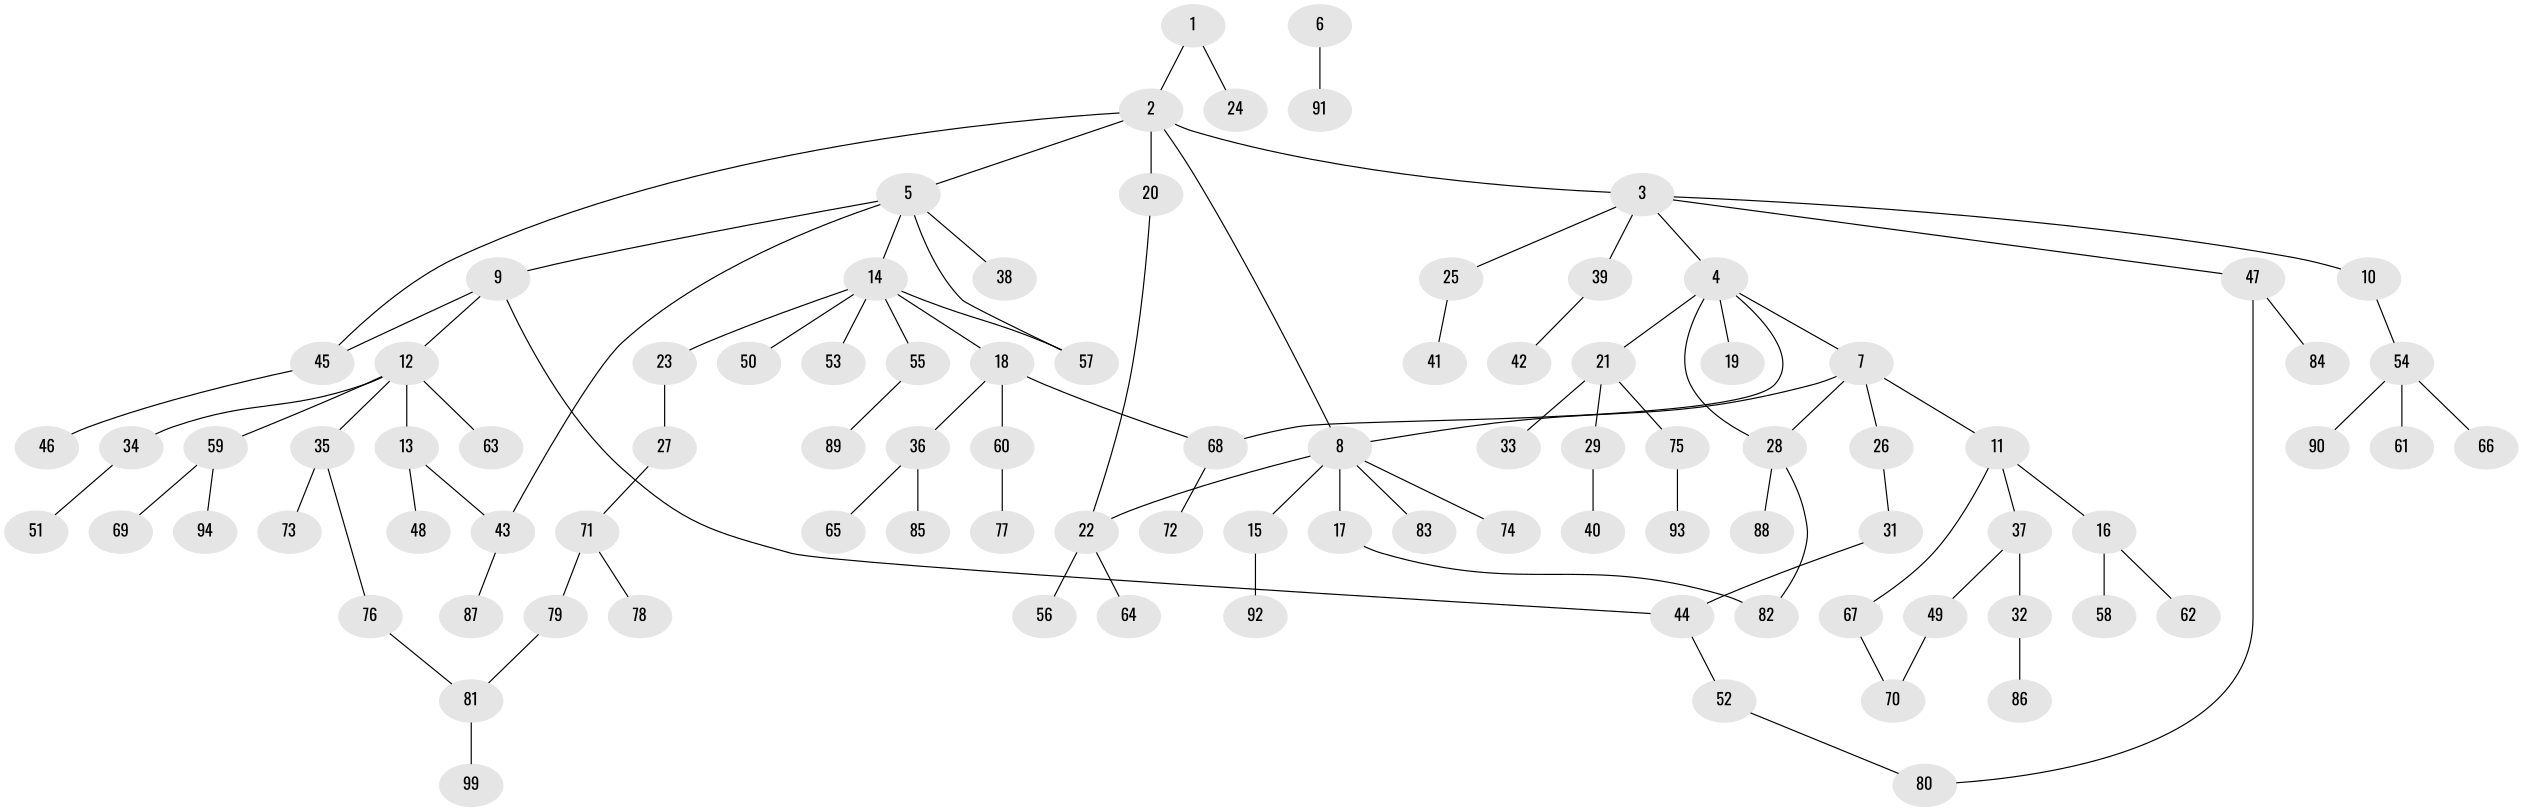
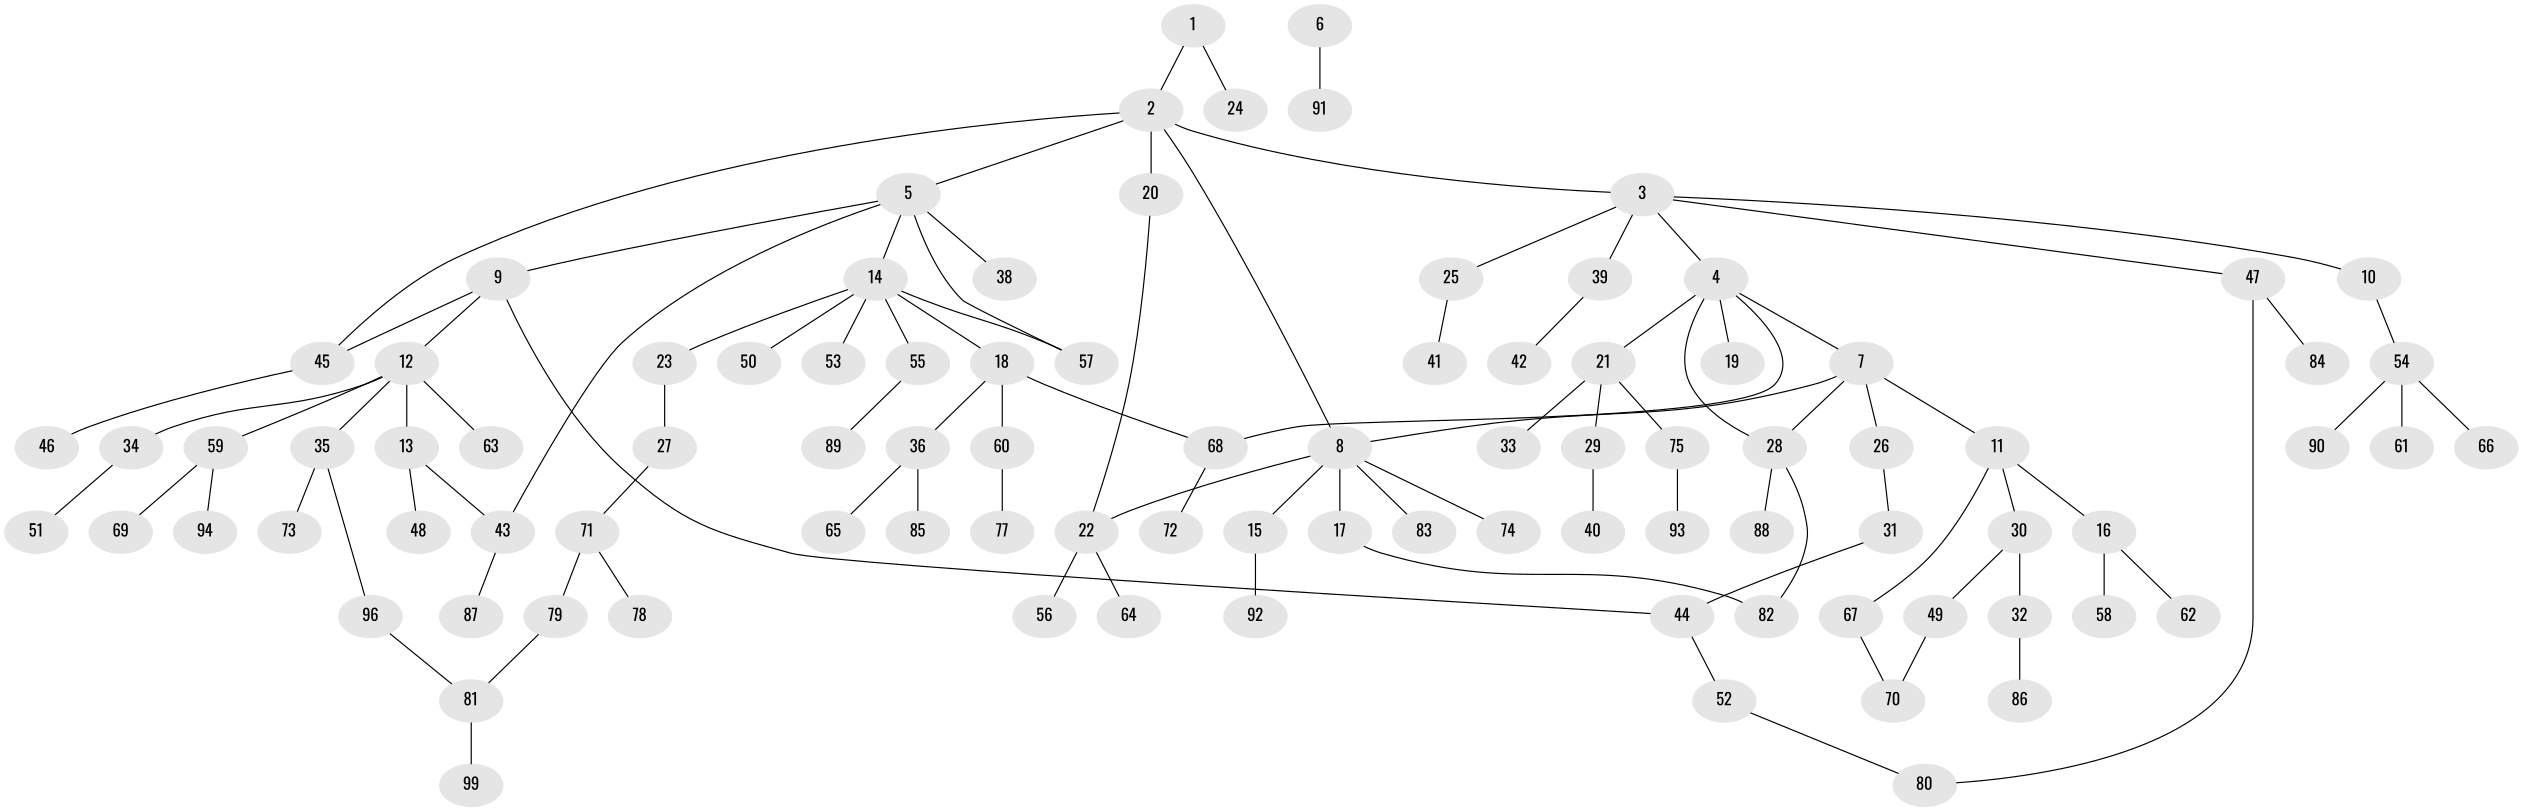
node "37": label "37" -> "30"
node "76": label "76" -> "96"
